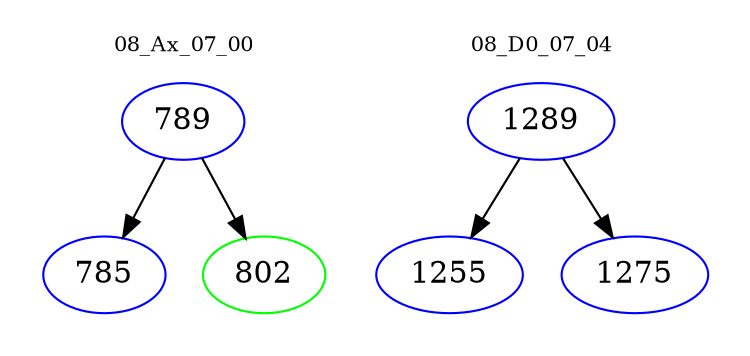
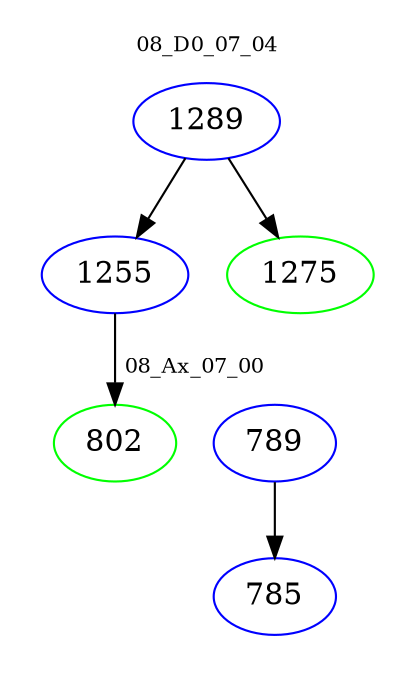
edge "789" -> "802": now "1255" -> "802"
node "1275": color blue -> green
